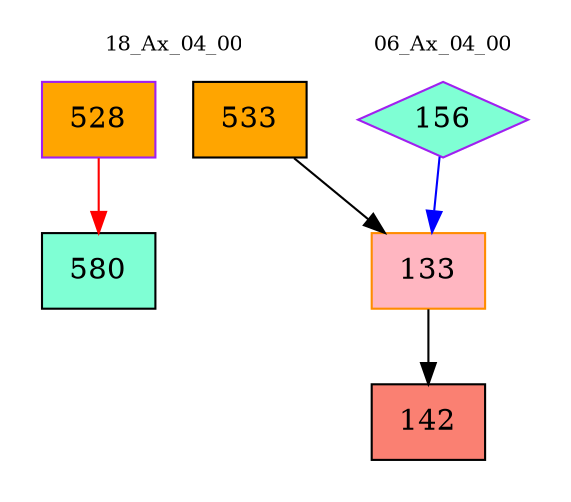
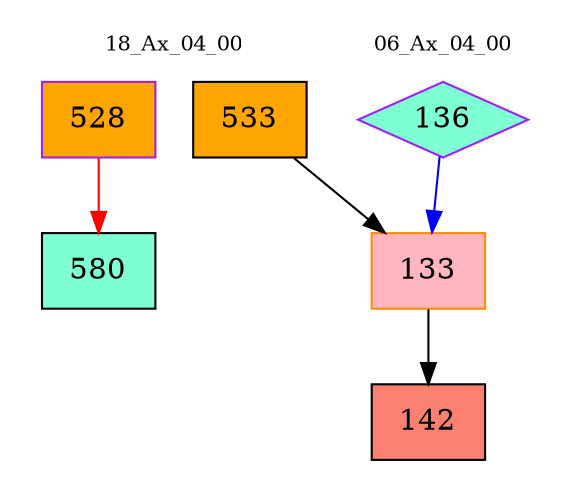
node "156": label "156" -> "136"
